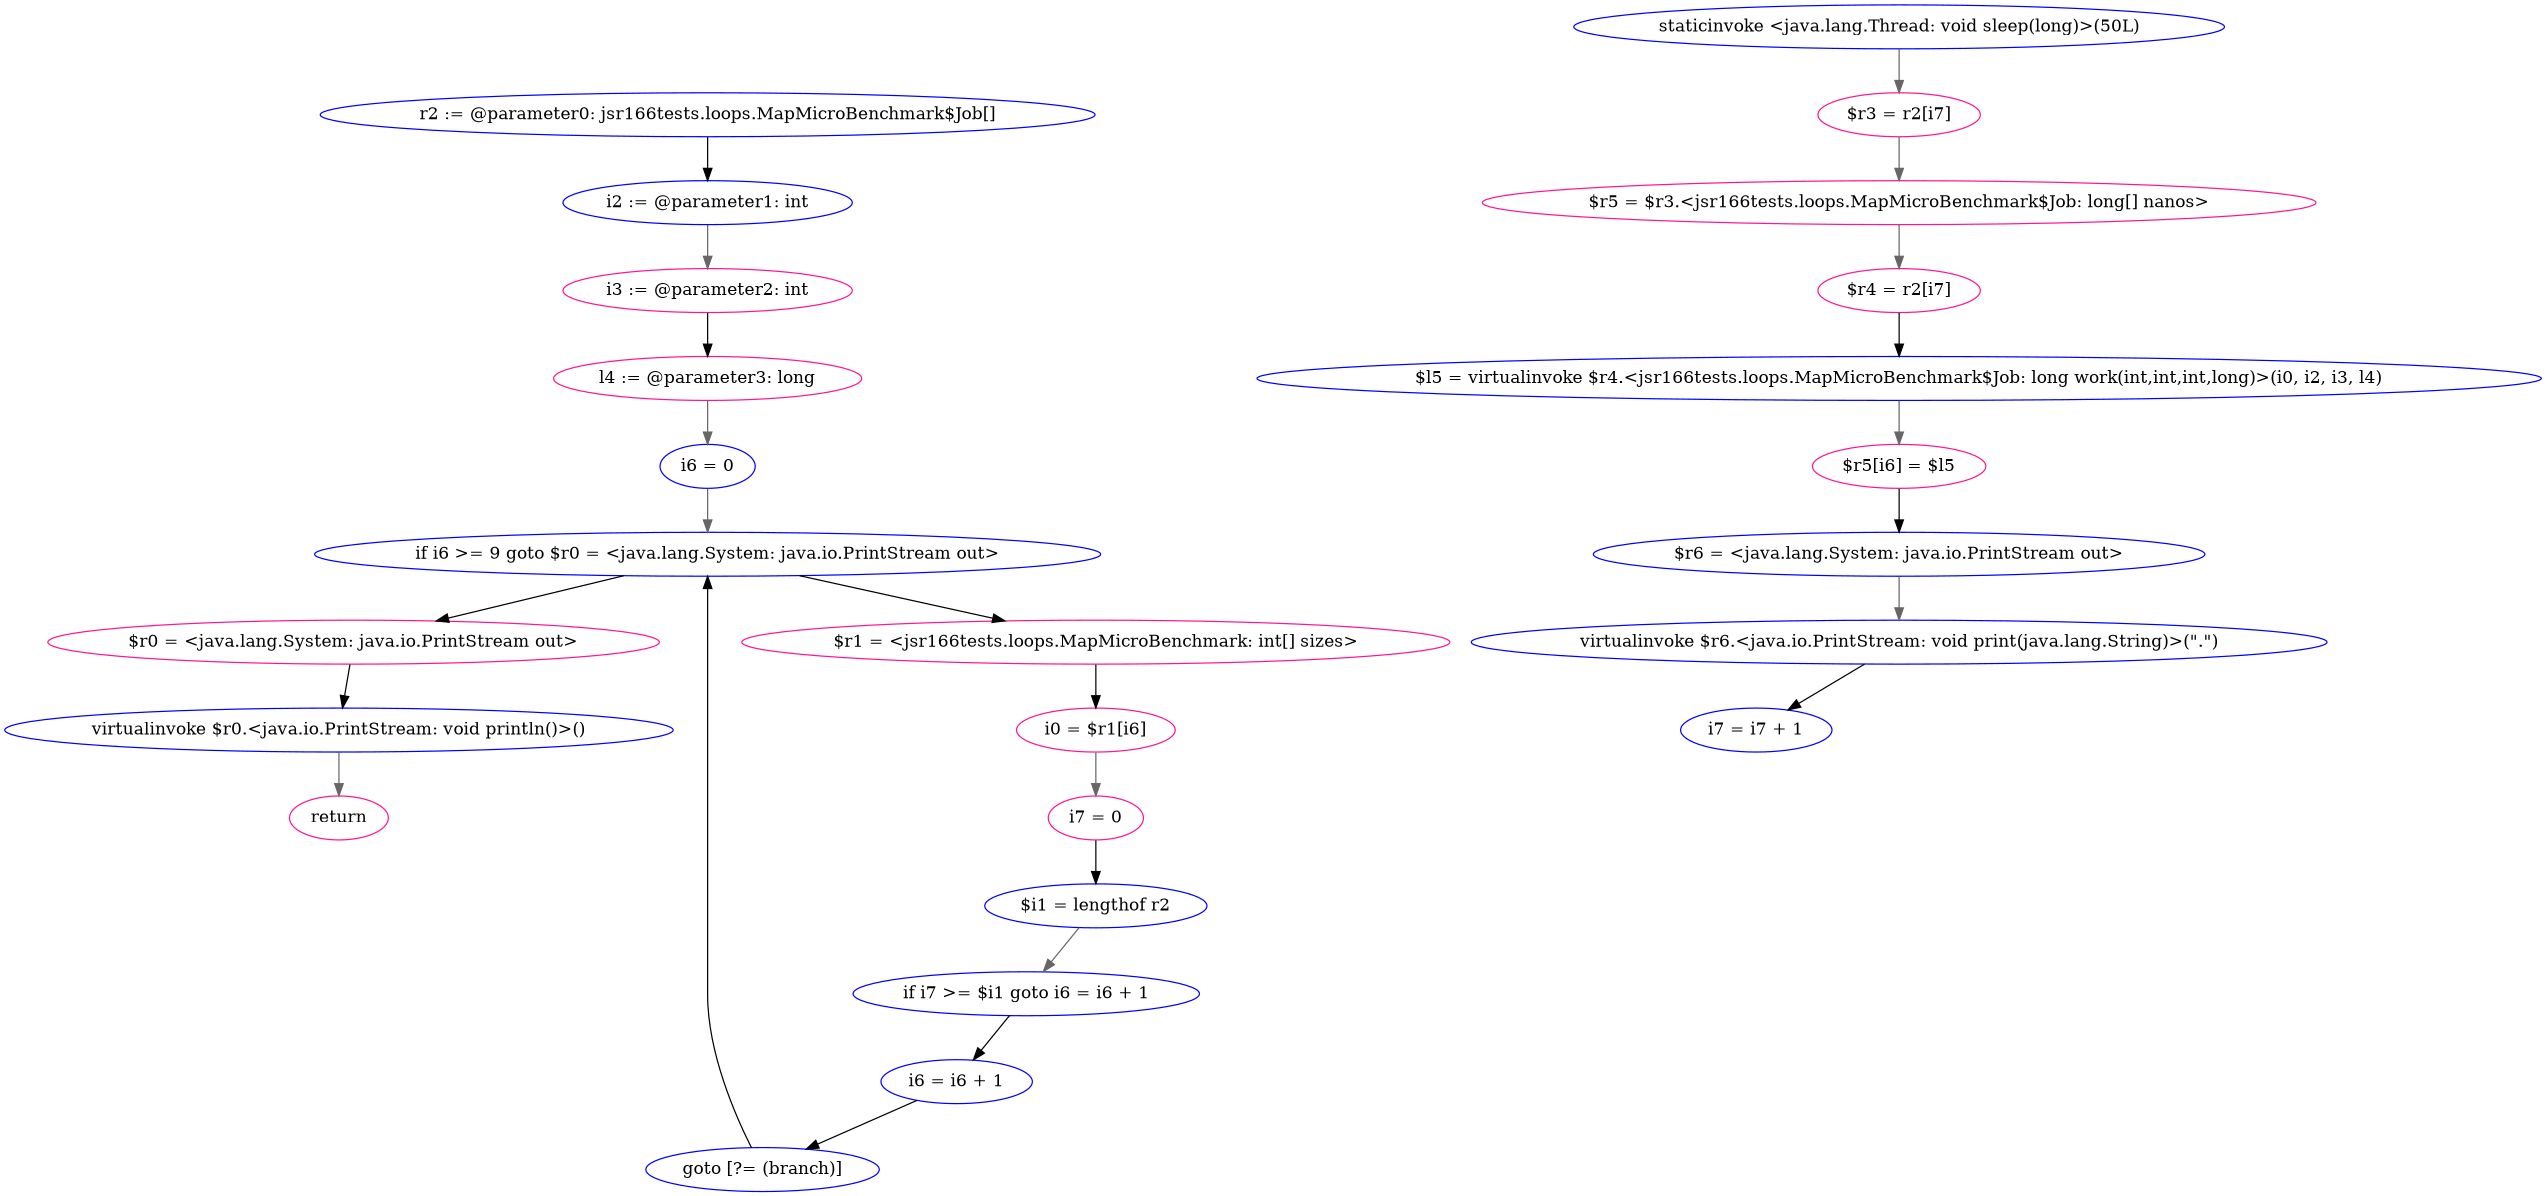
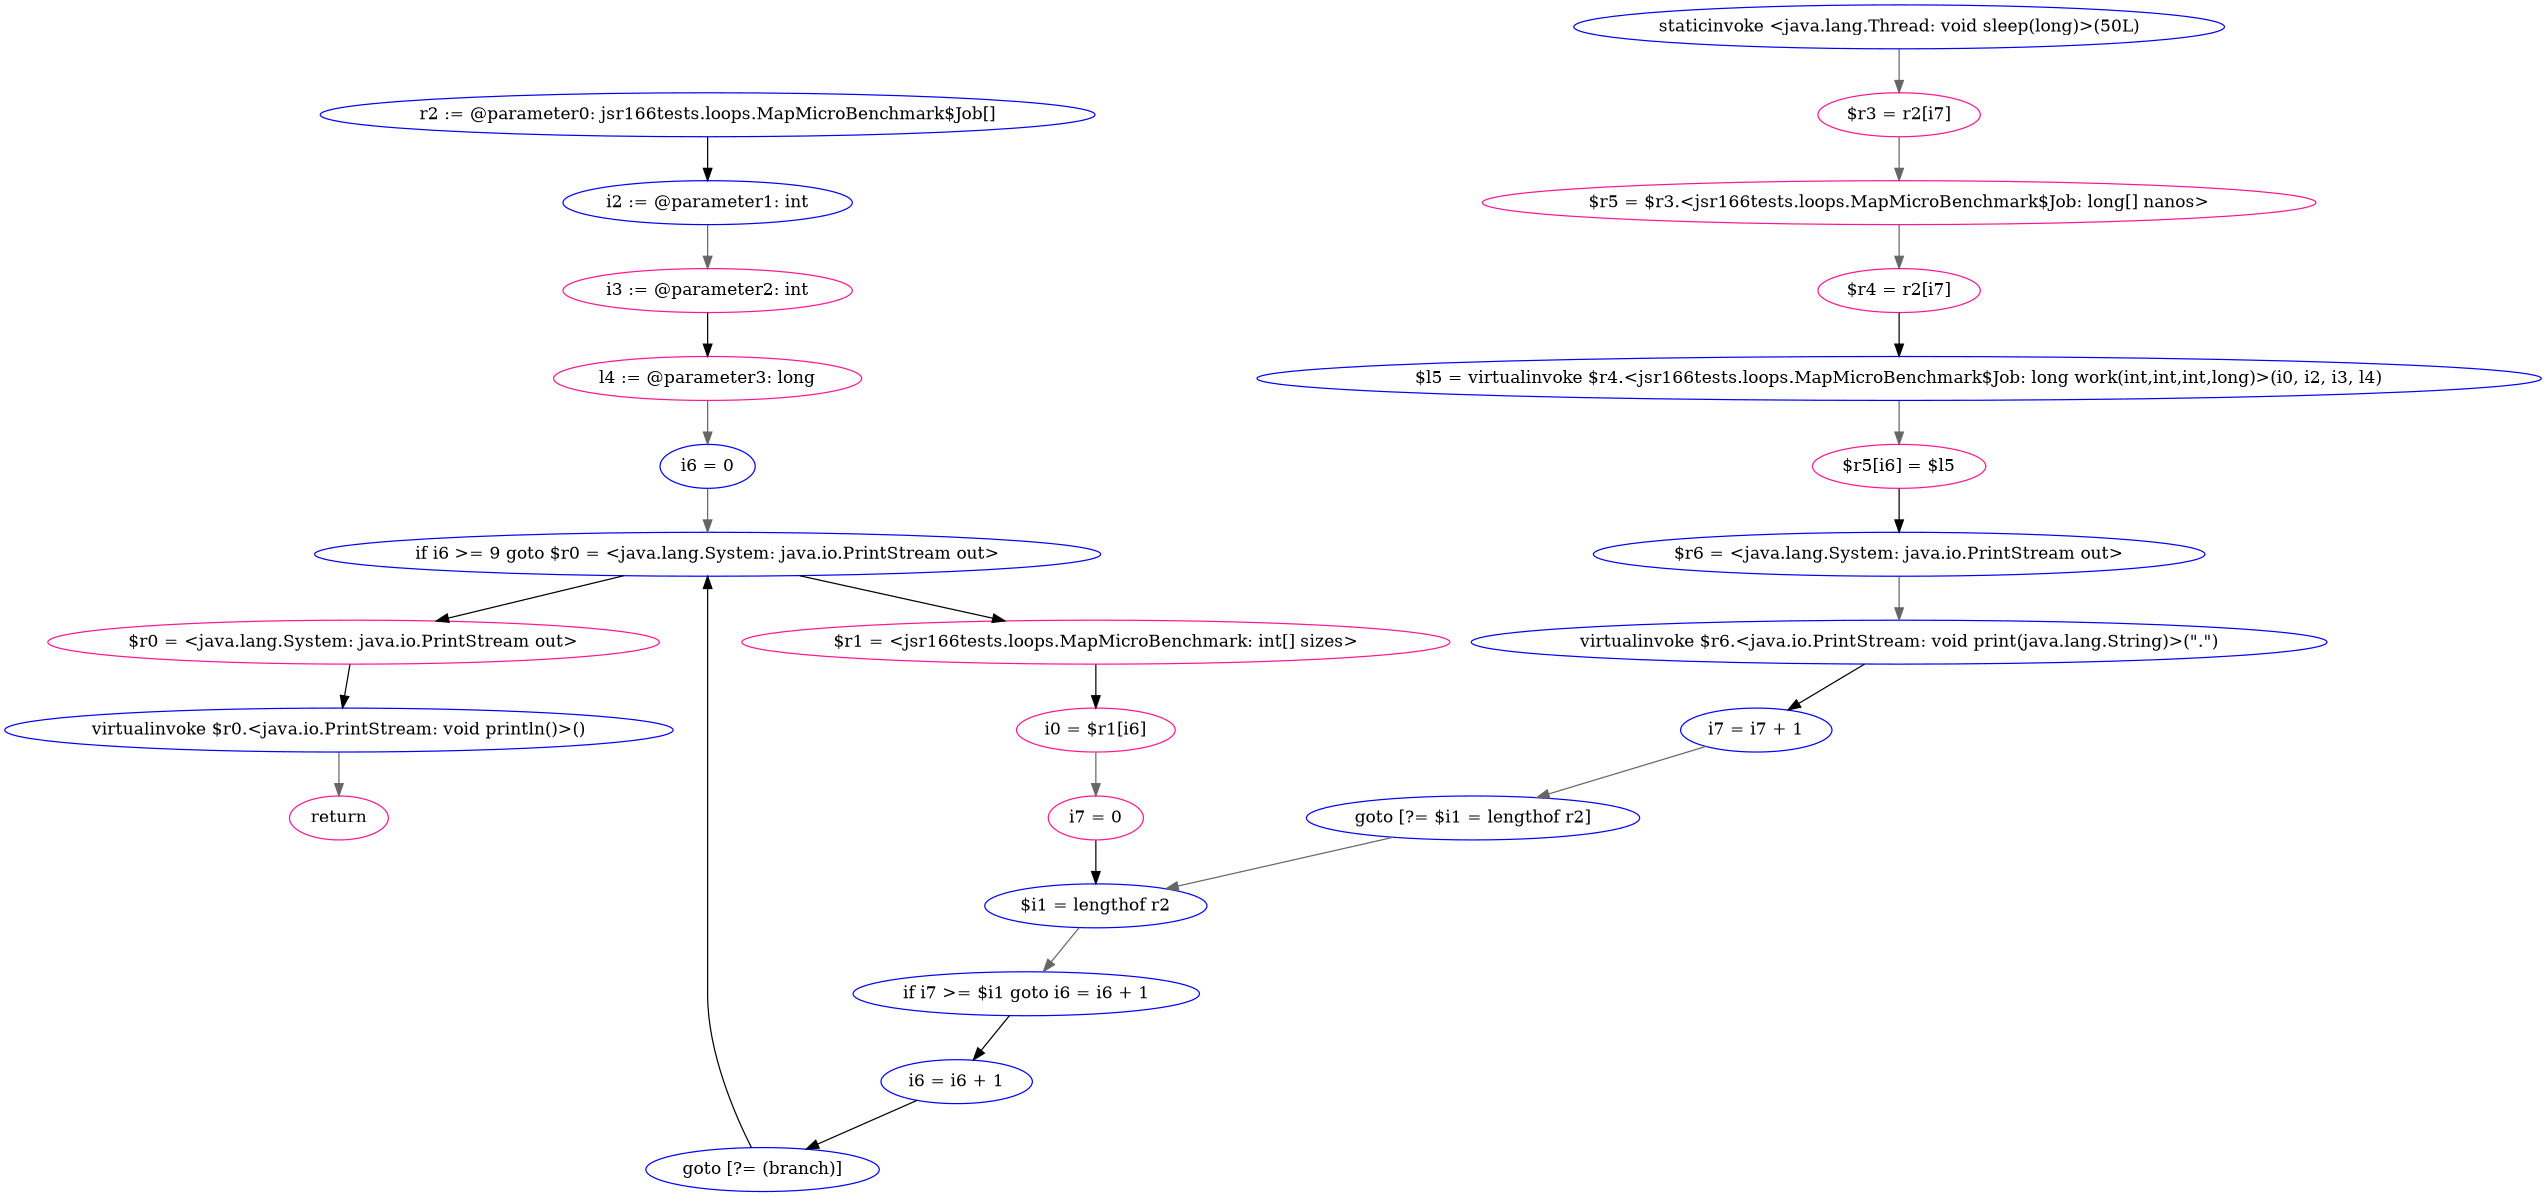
node "goto [?= $i1 = lengthof r2]": added
